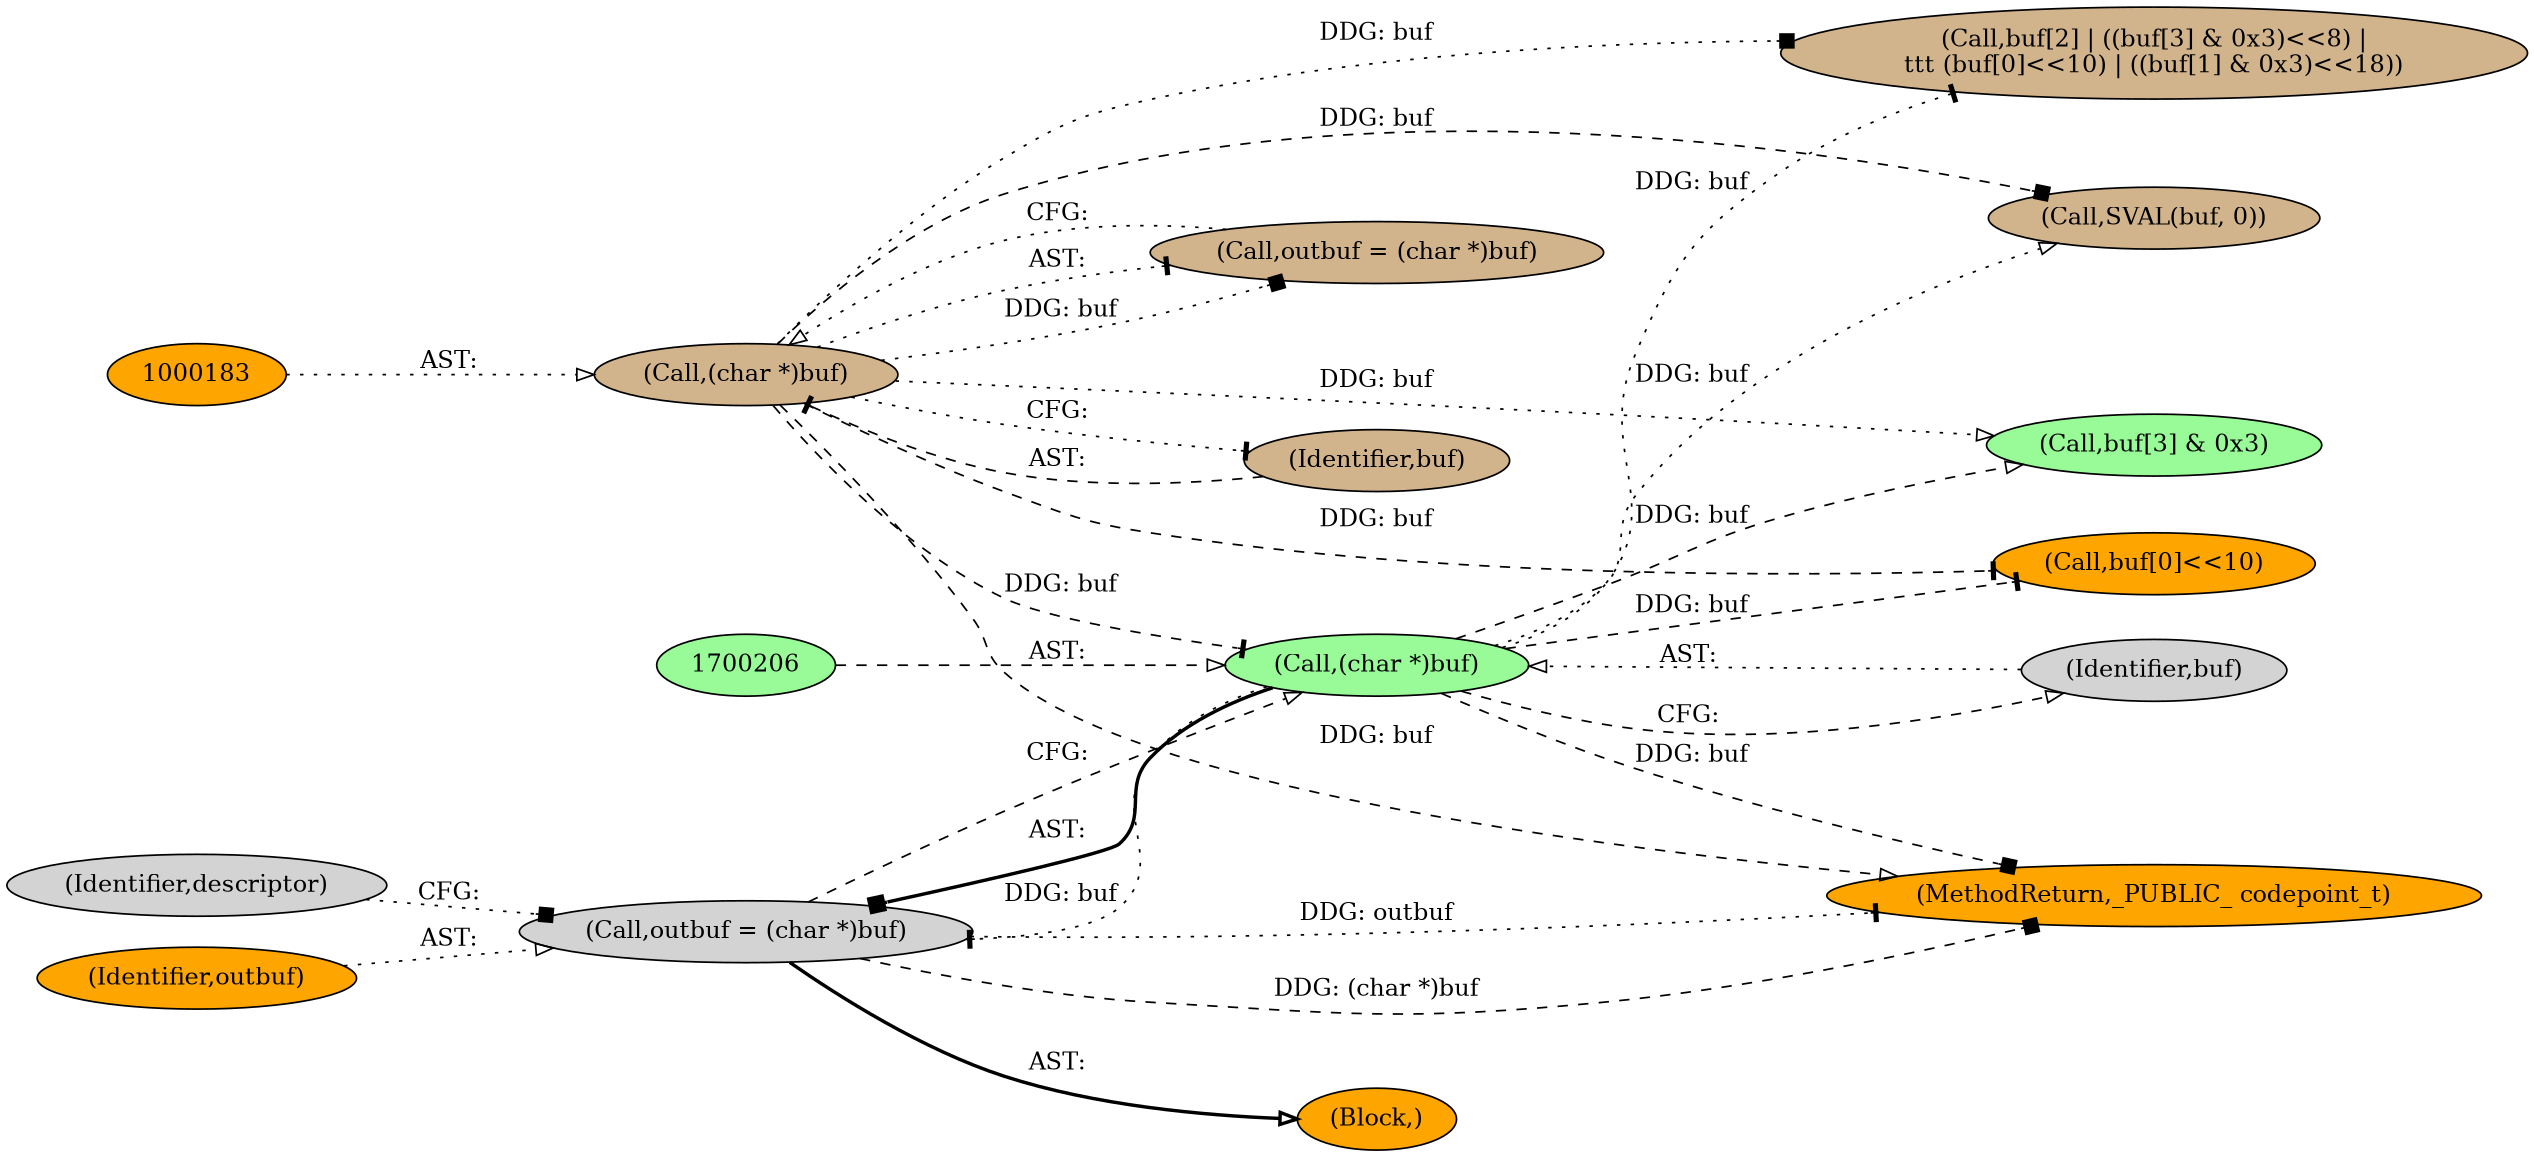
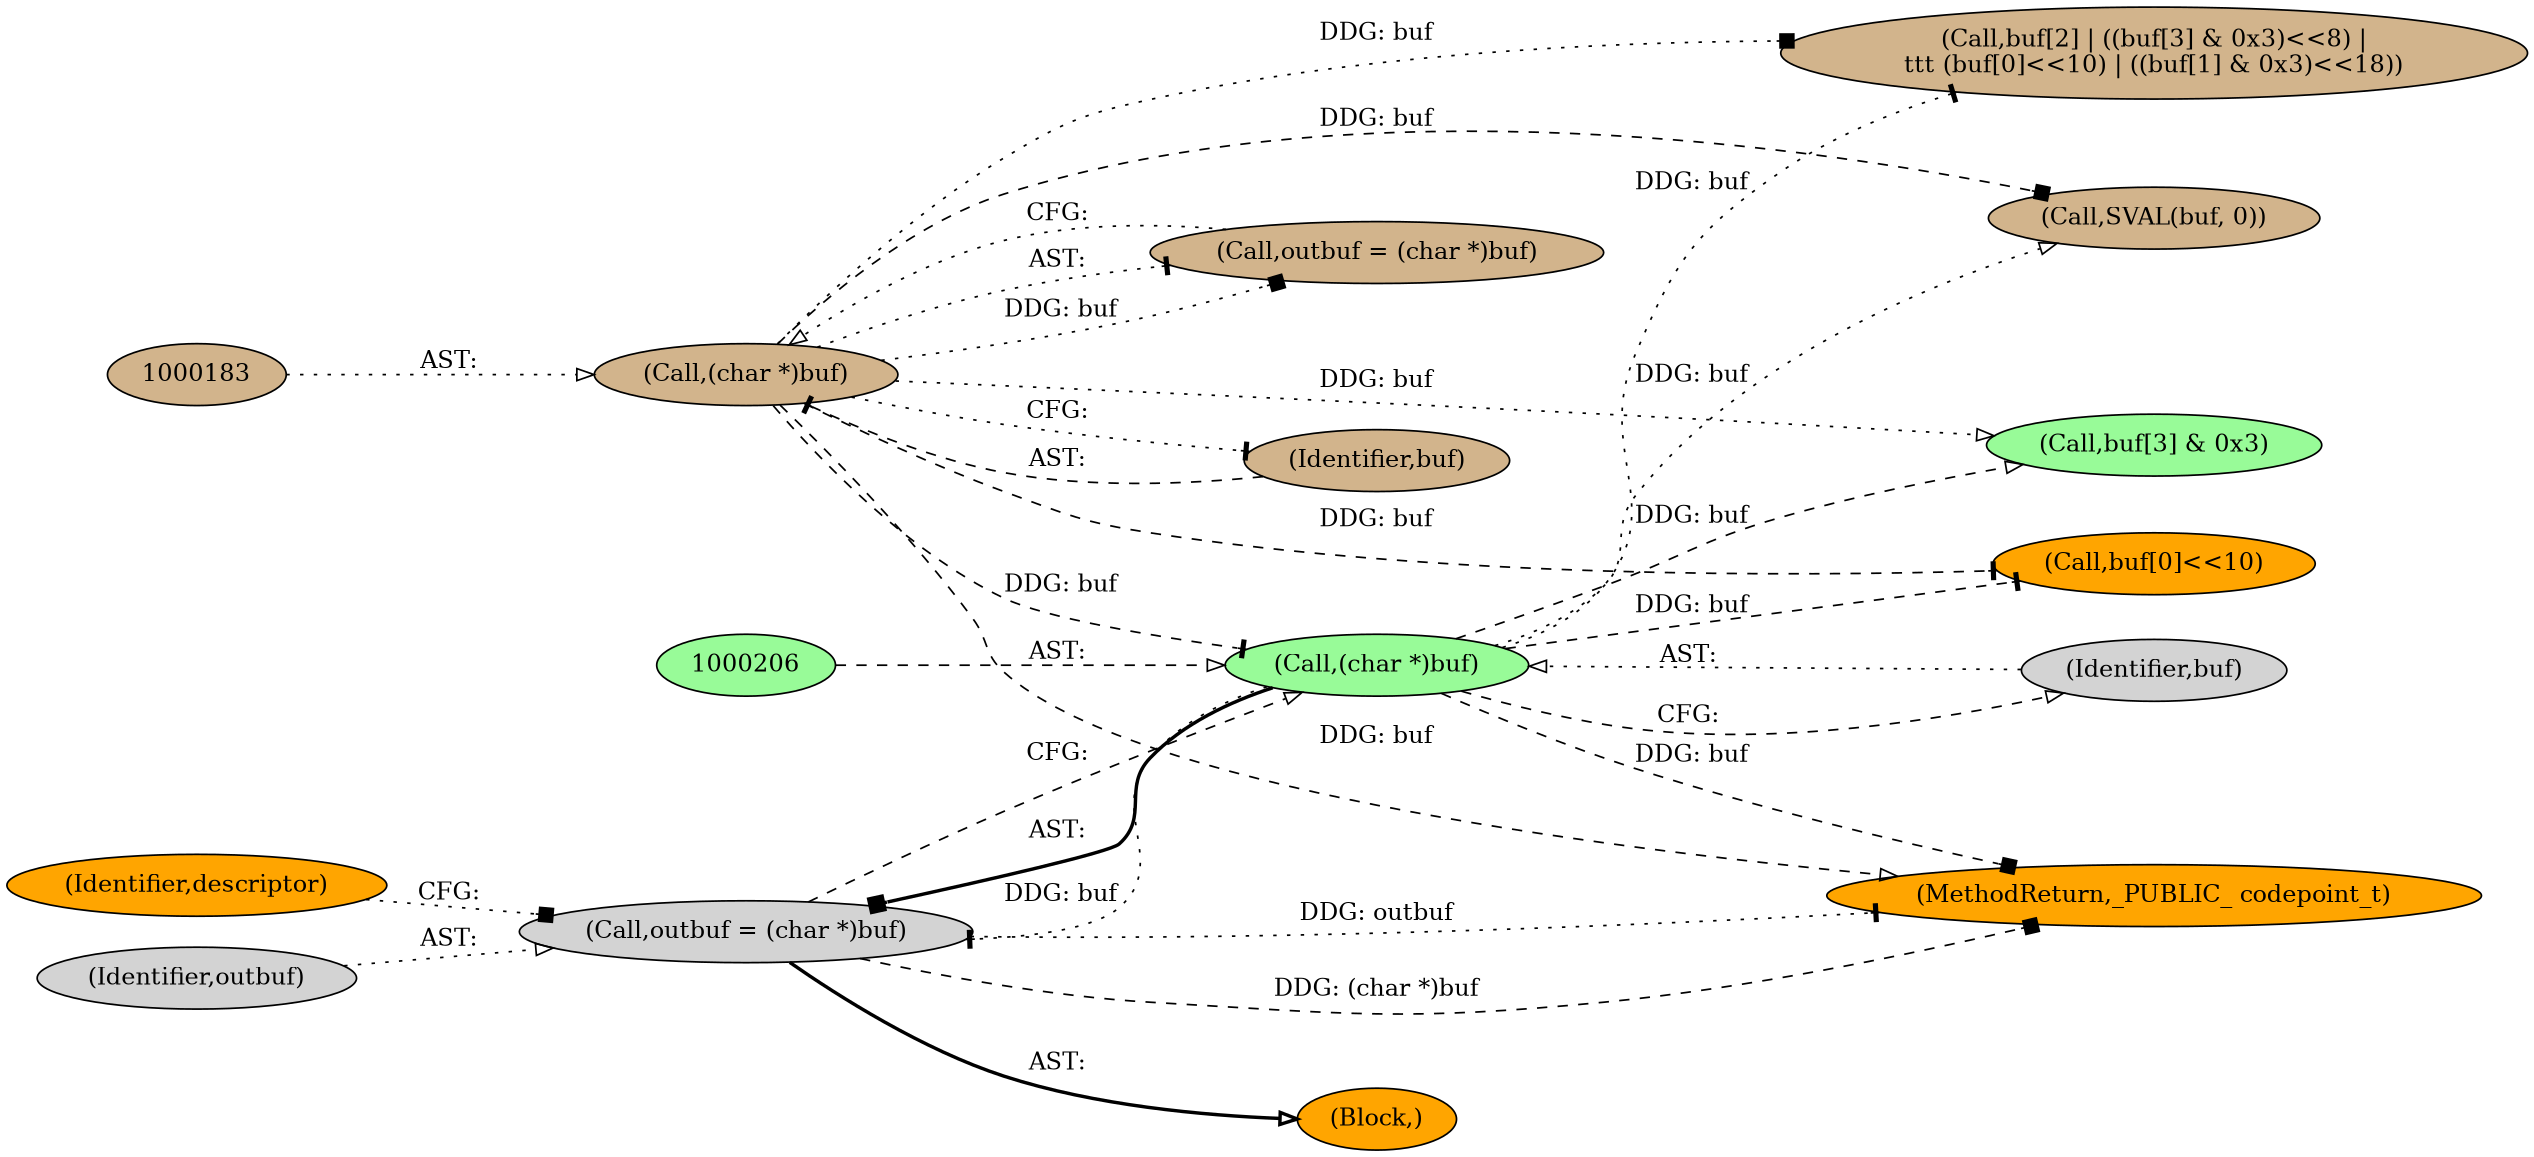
node "1000183": fillcolor orange -> tan
node "1700206": label "1700206" -> "1000206"
node "(Identifier,descriptor)": fillcolor lightgrey -> orange
node "(Identifier,outbuf)": fillcolor orange -> lightgrey
